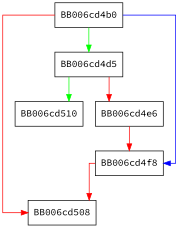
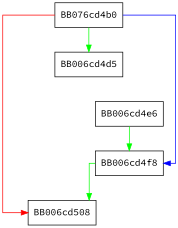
node "BB006cd4b0": label "BB006cd4b0" -> "BB076cd4b0"
edge "BB006cd4d5" -> "BB006cd4e6": removed
node "BB006cd510": removed
edge "BB006cd4e6" -> "BB006cd4f8": color red -> green
edge "BB006cd4f8" -> "BB006cd508": color red -> green
